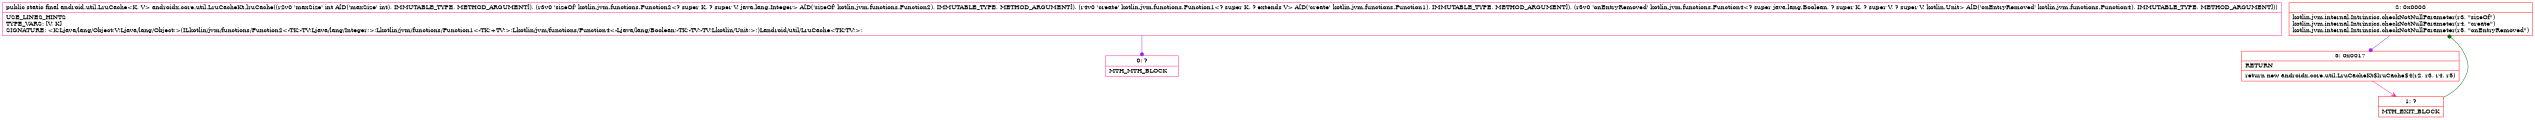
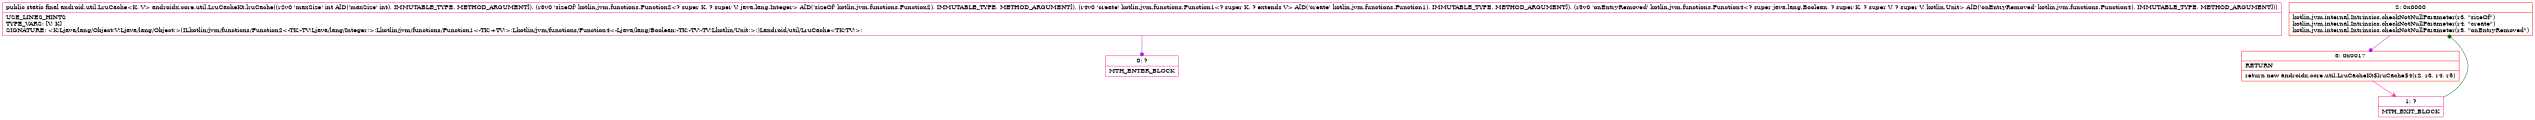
node "0: ?": text "MTH_MTH_BLOCK" -> "MTH_ENTER_BLOCK"
node "1: ?": color red -> deeppink
